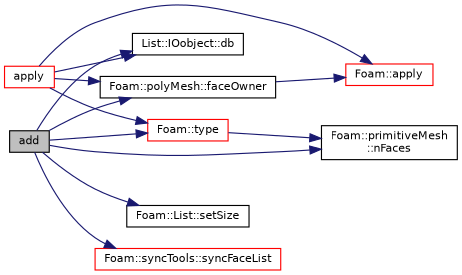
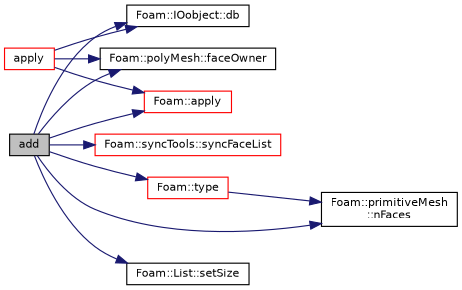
node "List::IOobject::db": label "List::IOobject::db" -> "Foam::IOobject::db"
edge "Foam::polyMesh::faceOwner" -> "Foam::apply": now "add" -> "Foam::apply"
edge "apply" -> "Foam::type": removed
